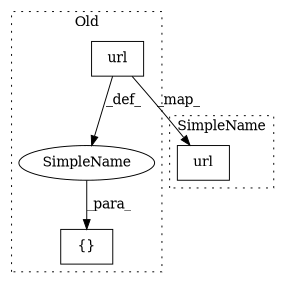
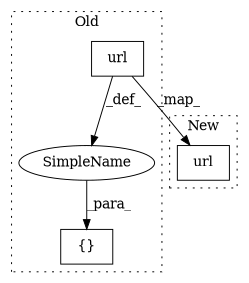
cluster "SimpleName": label "SimpleName" -> "New"
